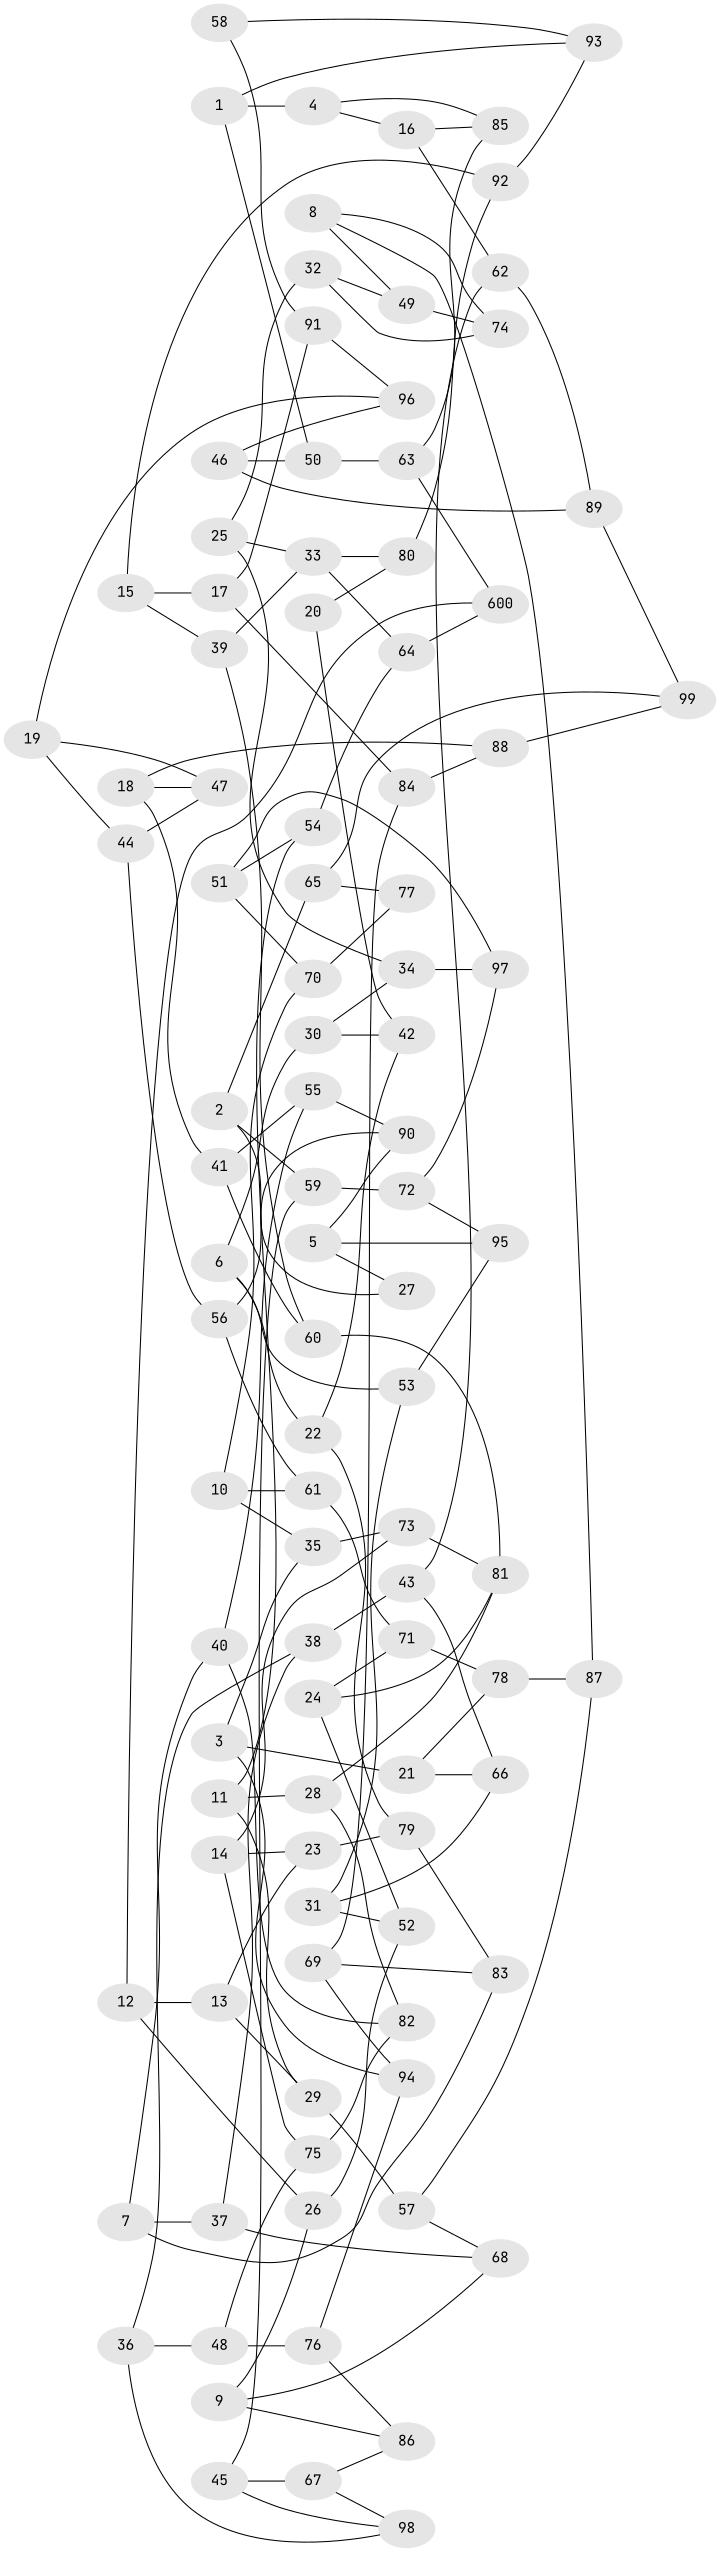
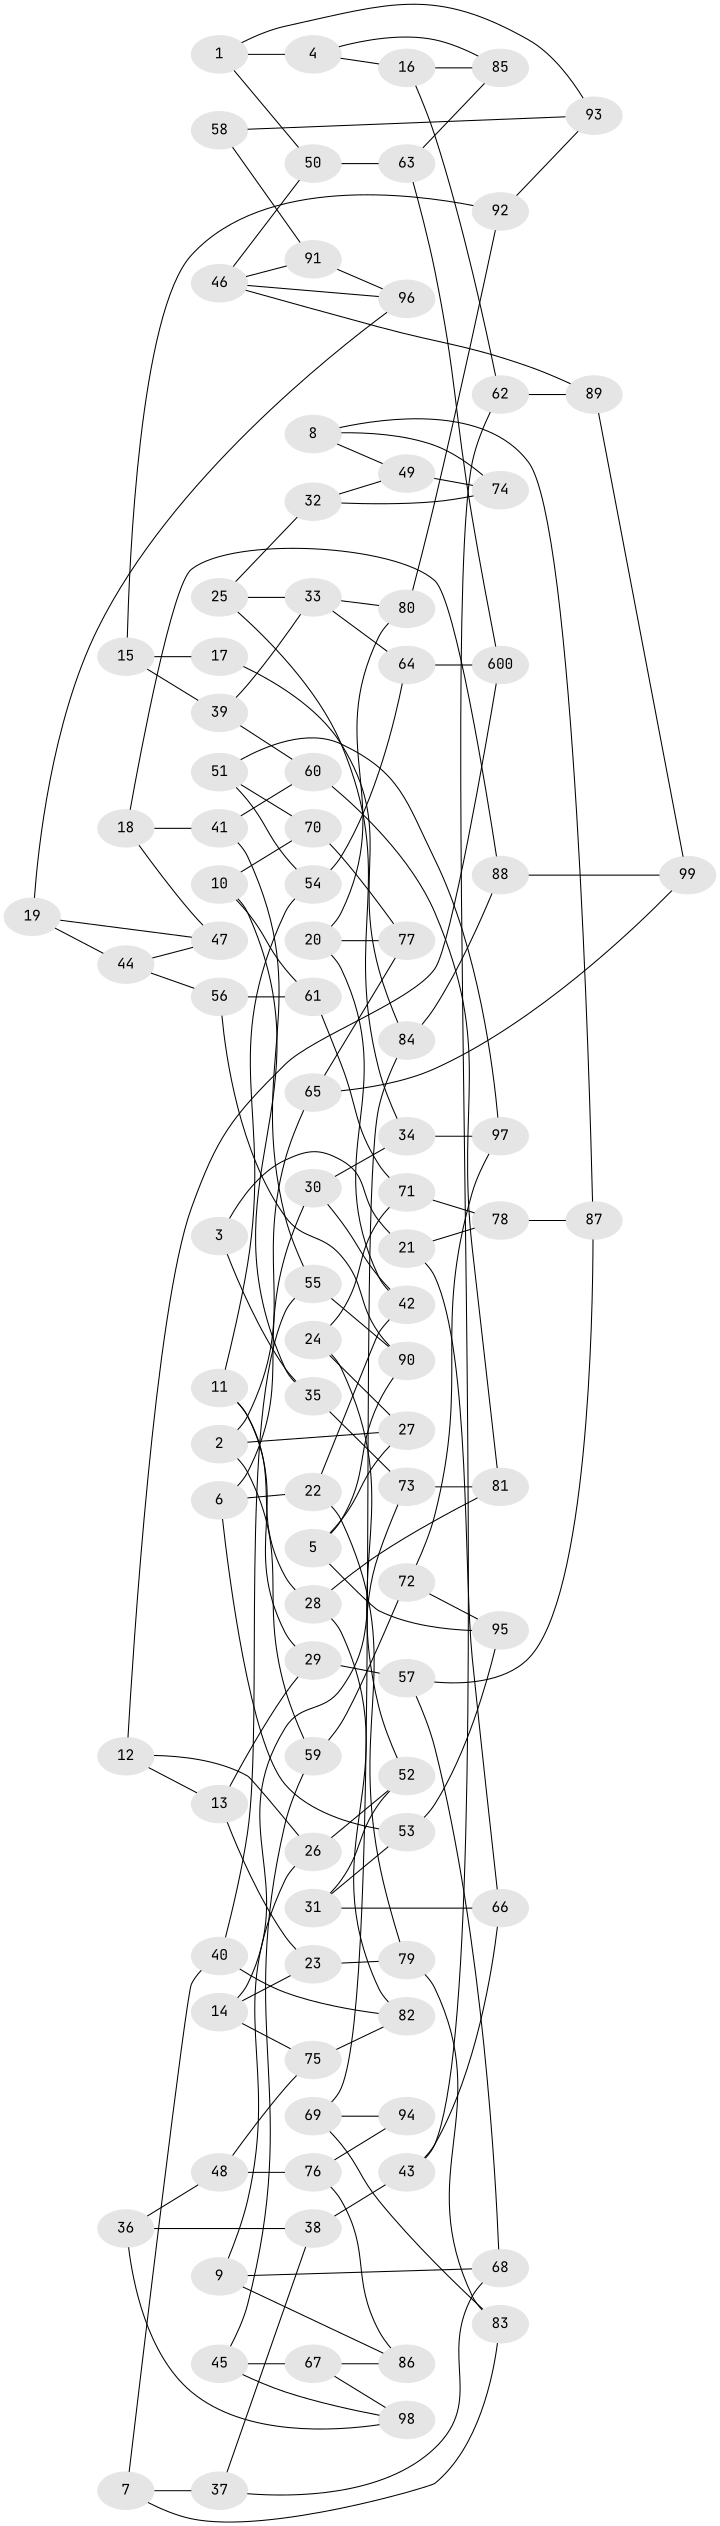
edge "91" -- "17": now "91" -- "46"
edge "20" -- "77": added
edge "81" -- "24": now "27" -- "24"
edge "3" -- "94": removed
